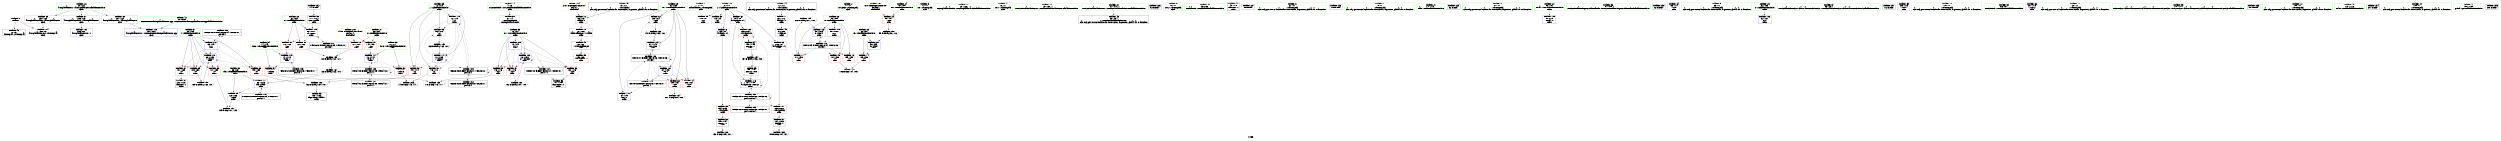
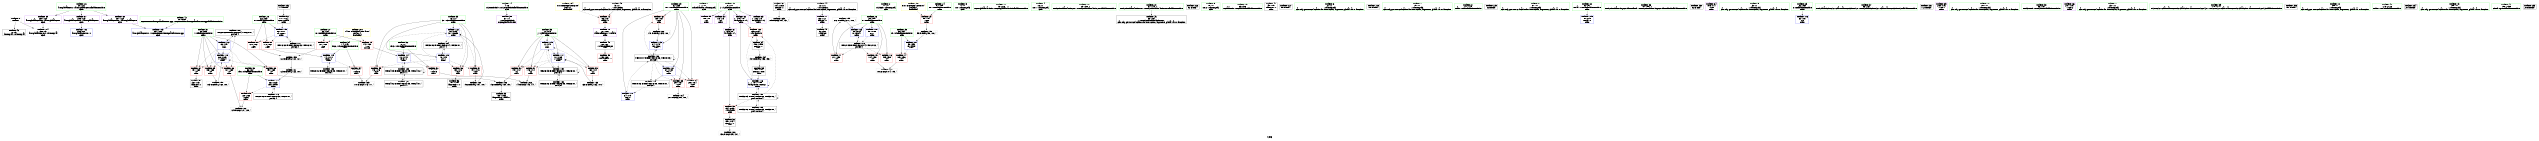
edge "NodeID: 115" -> "NodeID: 93": reversed
node "NodeID: 79": text "main" -> "source"
edge "NodeID: 184" -> "NodeID: 56": now "NodeID: 184" -> "NodeID: 120"
node "NodeID: 101": removed
